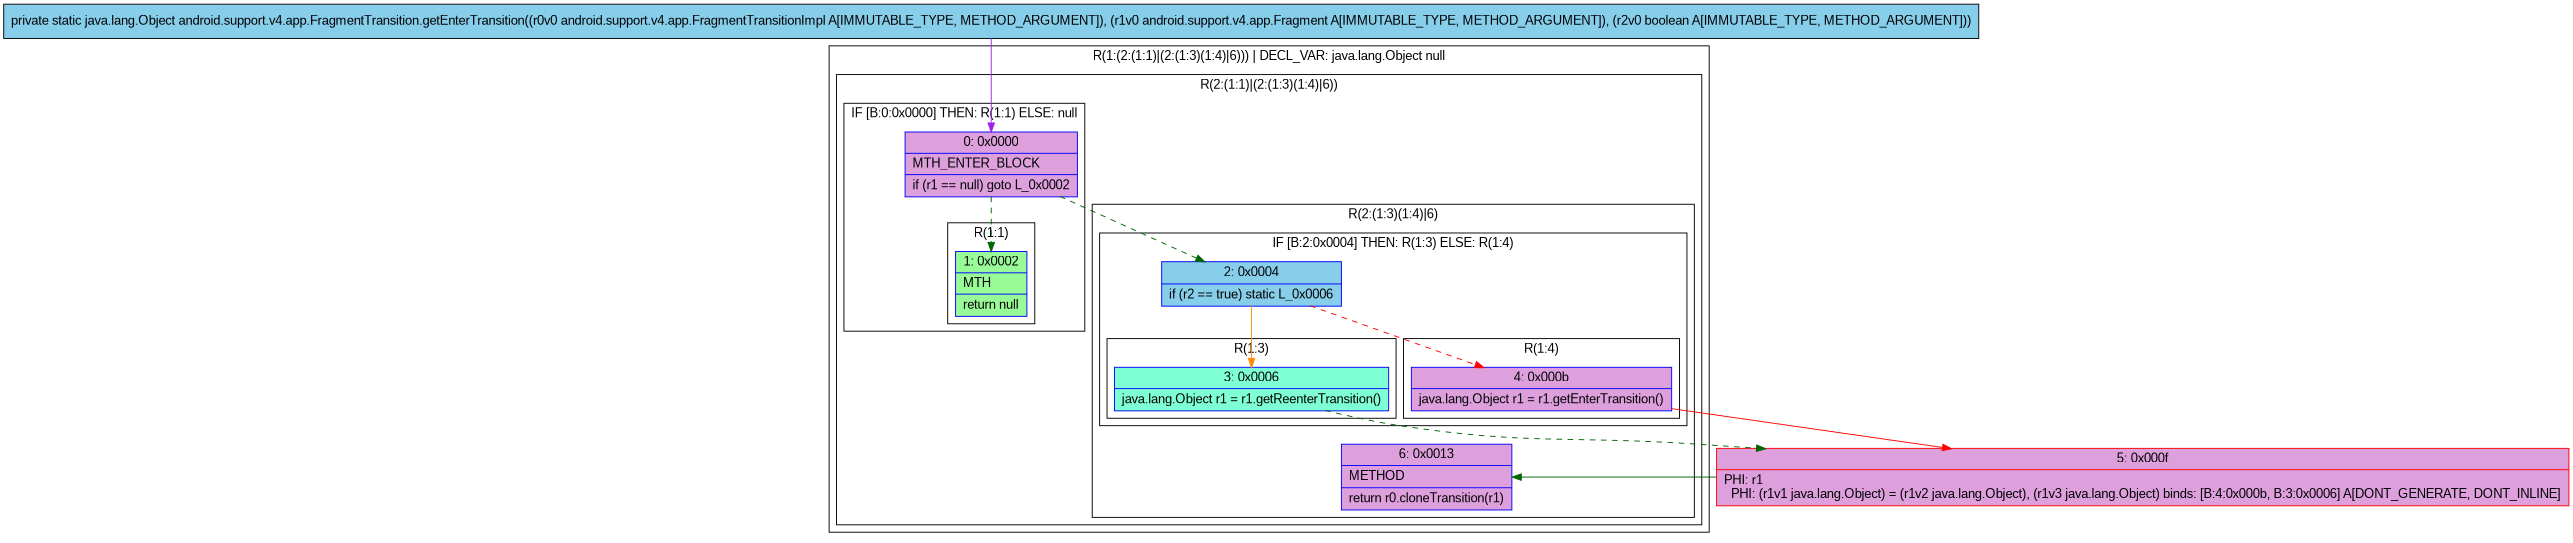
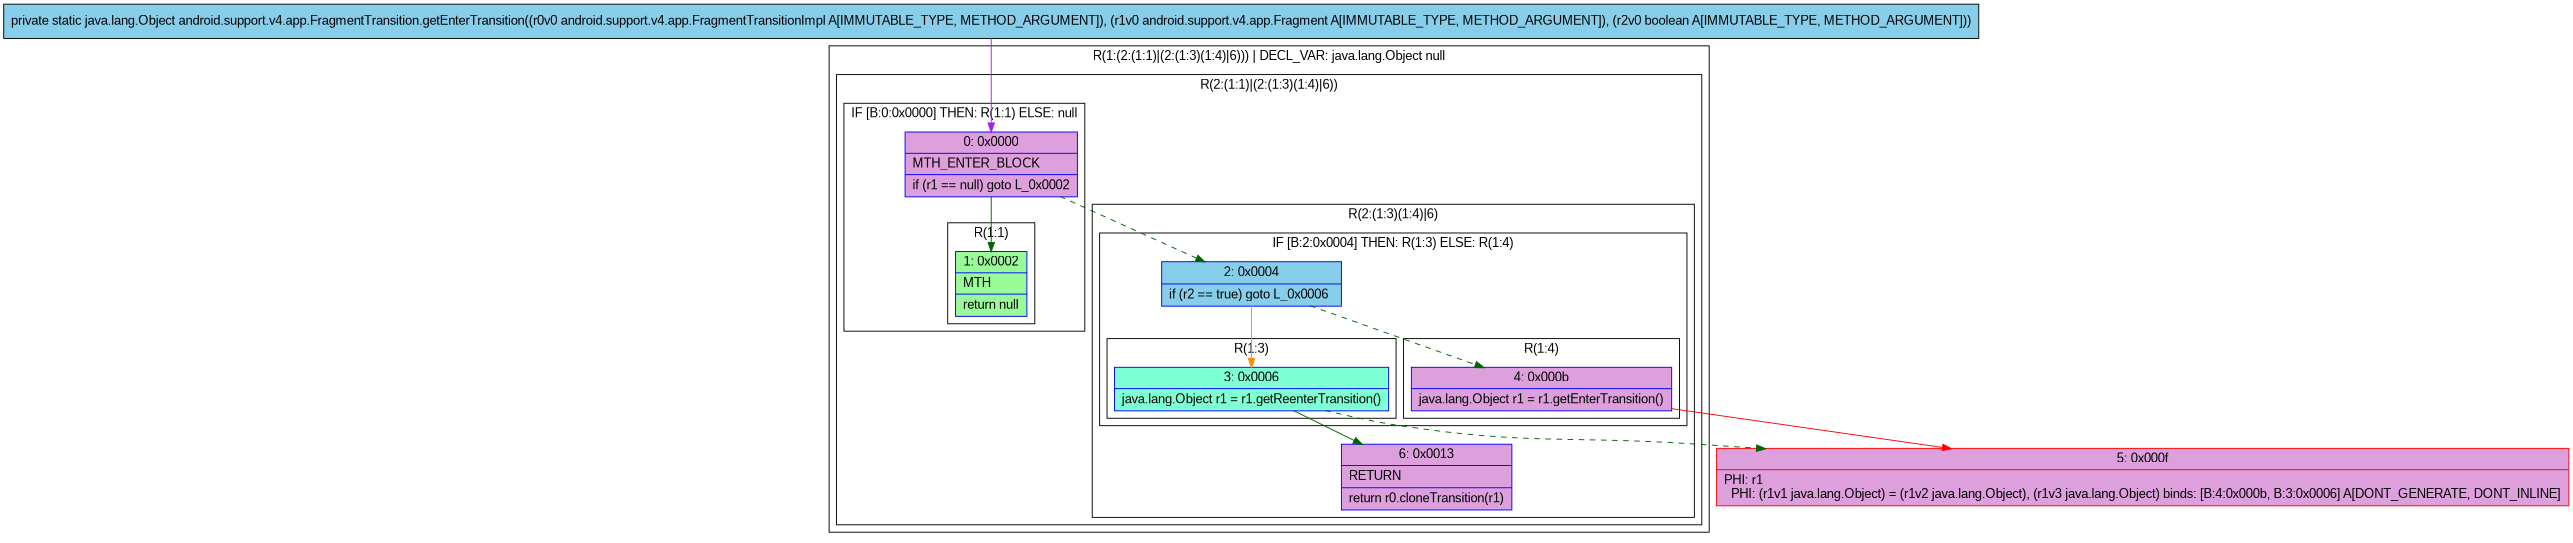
edge "0: 0x0000" -> "1: 0x0002": style dashed -> solid
node "2: 0x0004": text "if (r2 == true) static L_0x0006" -> "if (r2 == true) goto L_0x0006"
edge "2: 0x0004" -> "4: 0x000b": color red -> darkgreen
node "6: 0x0013": text "METHOD" -> "RETURN"
edge "5: 0x000f" -> "6: 0x0013": now "3: 0x0006" -> "6: 0x0013"
